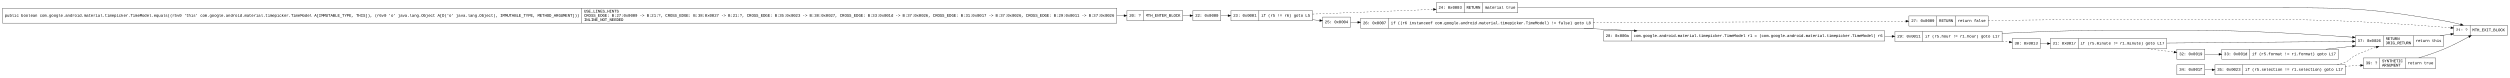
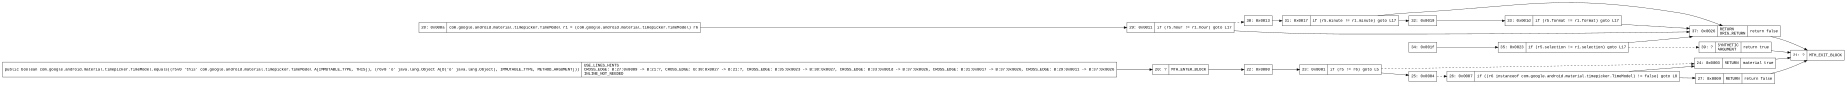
edge "27: 0x0009" -> "21: ?": style dashed -> solid
edge "25: 0x0004" -> "26: 0x0007": style solid -> dashed
edge "26: 0x0007" -> "27: 0x0009": style dashed -> solid
edge "26: 0x0007" -> "28: 0x000a": now "26: 0x0007" -> "24: 0x0003"
node "37: 0x0026": text "return this" -> "return false"
edge "31: 0x0017" -> "32: 0x0019": style dashed -> solid
edge "35: 0x0023" -> "37: 0x0026": style dashed -> solid
